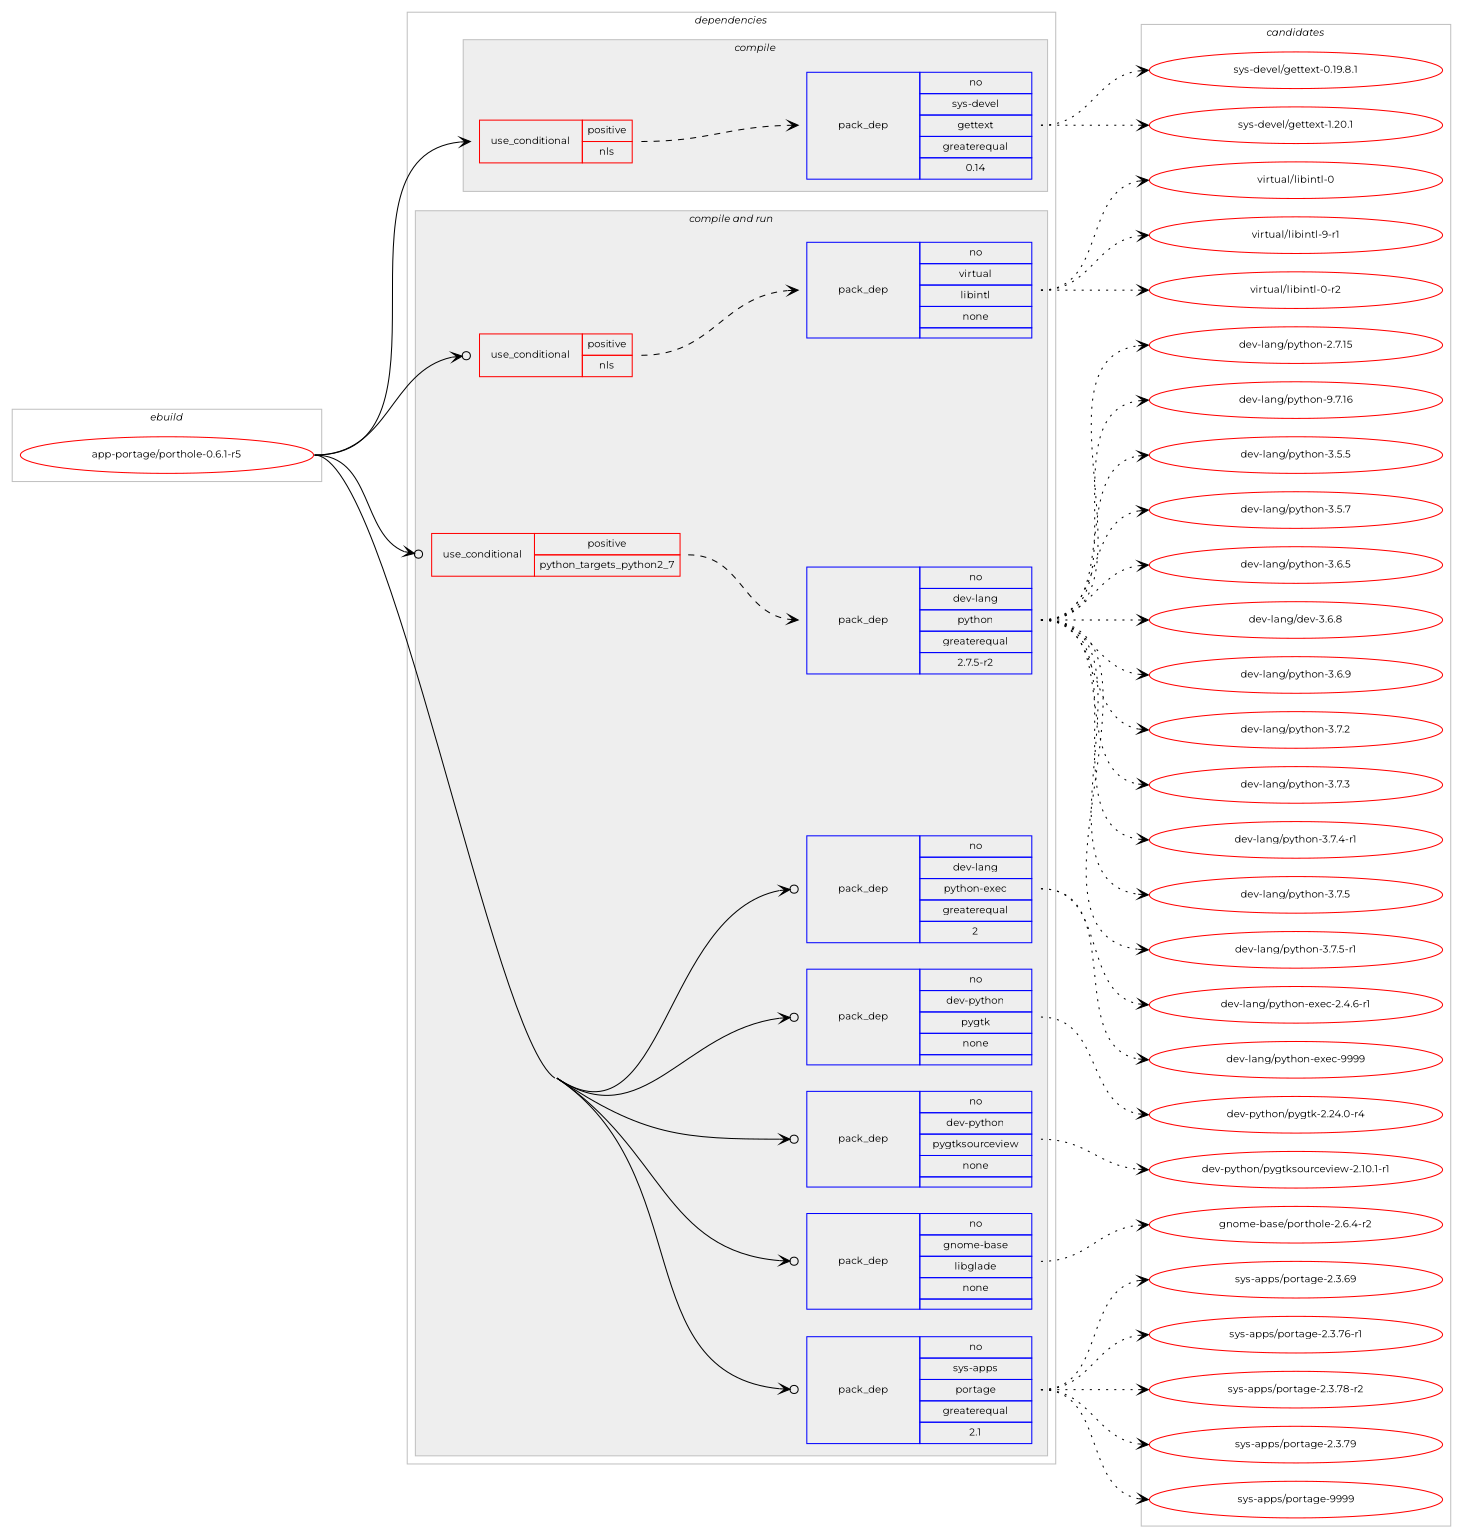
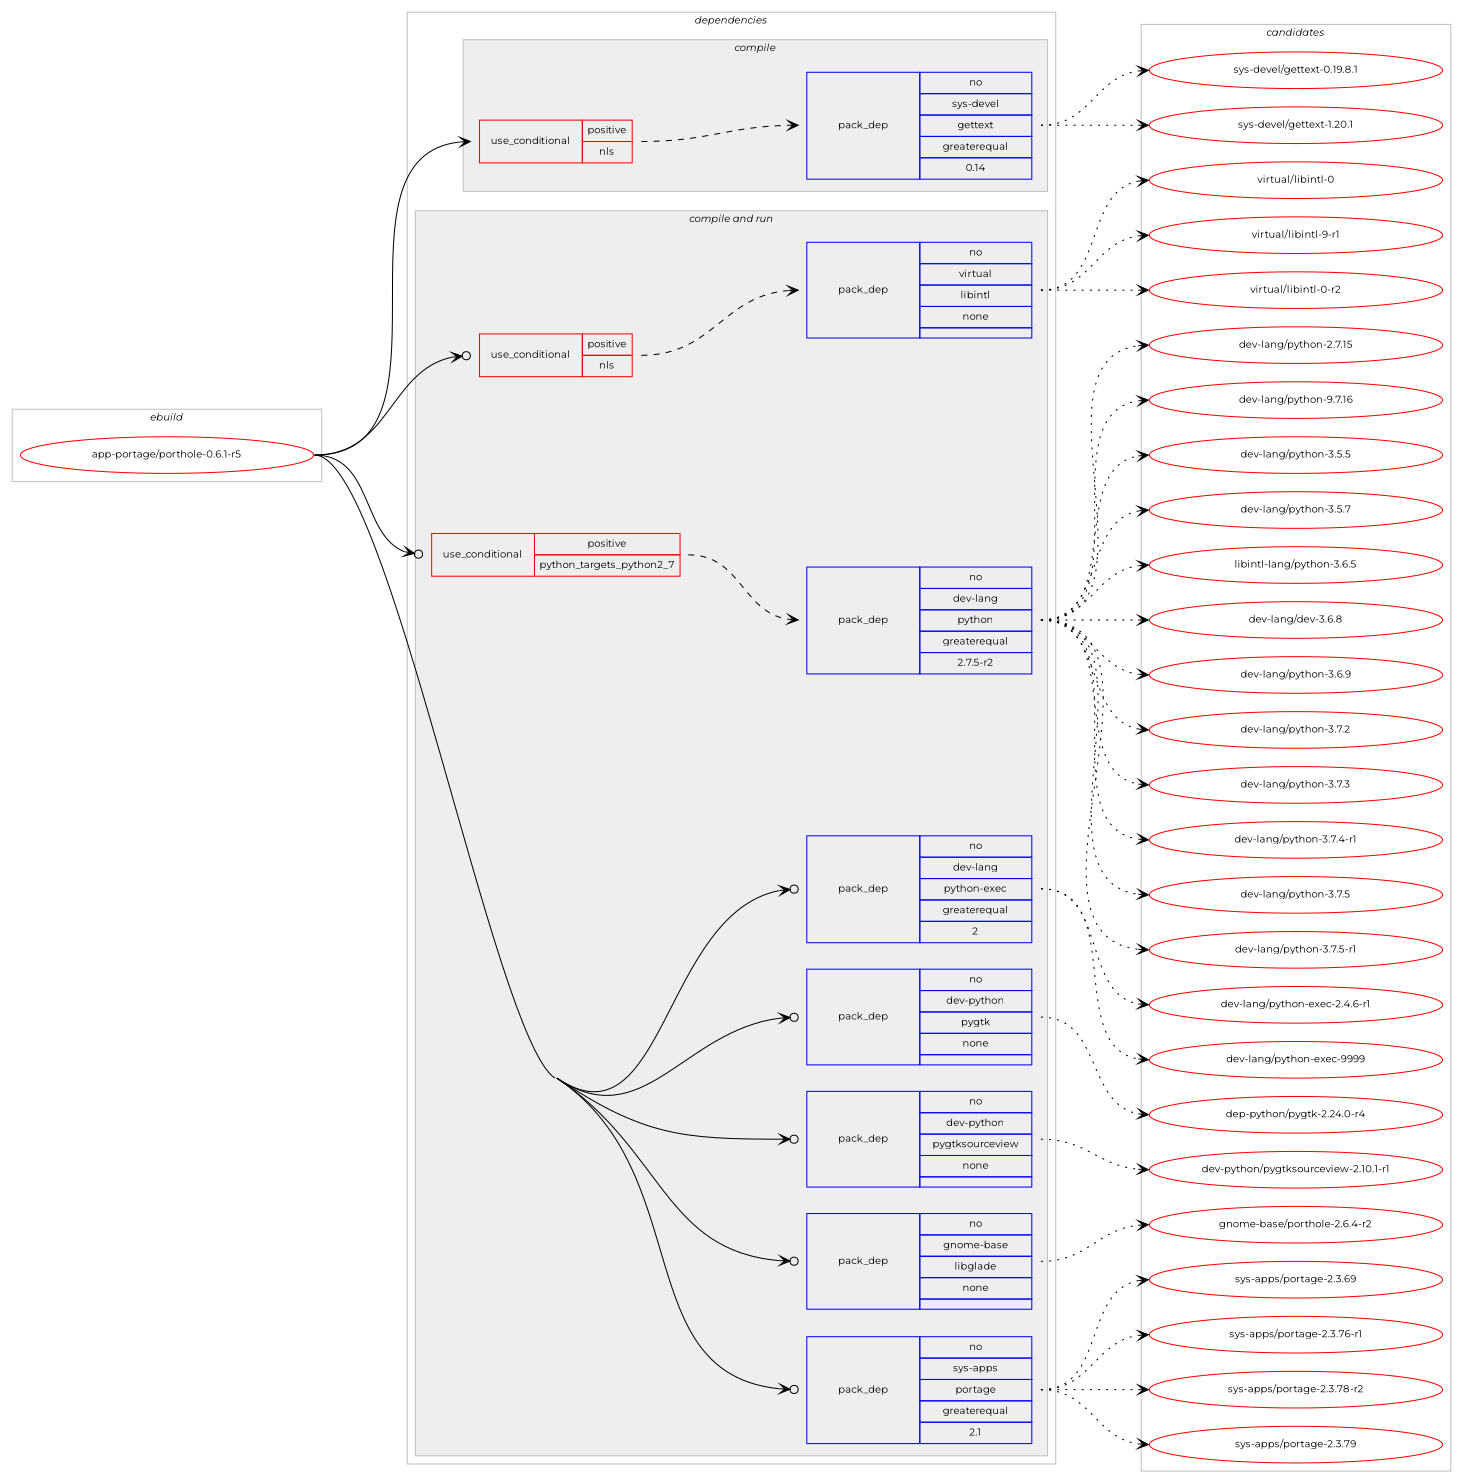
node "dev-lang/python-3.6.5": label "dev-lang/python-3.6.5" -> "libintl-lang/python-3.6.5"
node "dev-python/pygtk-2.24.0-r4": label "dev-python/pygtk-2.24.0-r4" -> "dep-python/pygtk-2.24.0-r4"
node "sys-apps/portage-9999": removed
